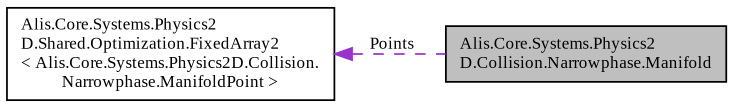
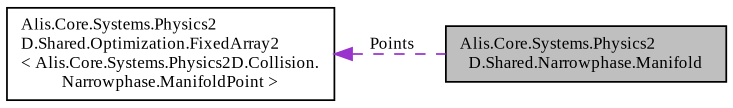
node "Alis.Core.Systems.Physics2 D.Collision.Narrowphase.Manifold": label "Alis.Core.Systems.Physics2 D.Collision.Narrowphase.Manifold" -> "Alis.Core.Systems.Physics2 D.Shared.Narrowphase.Manifold"
